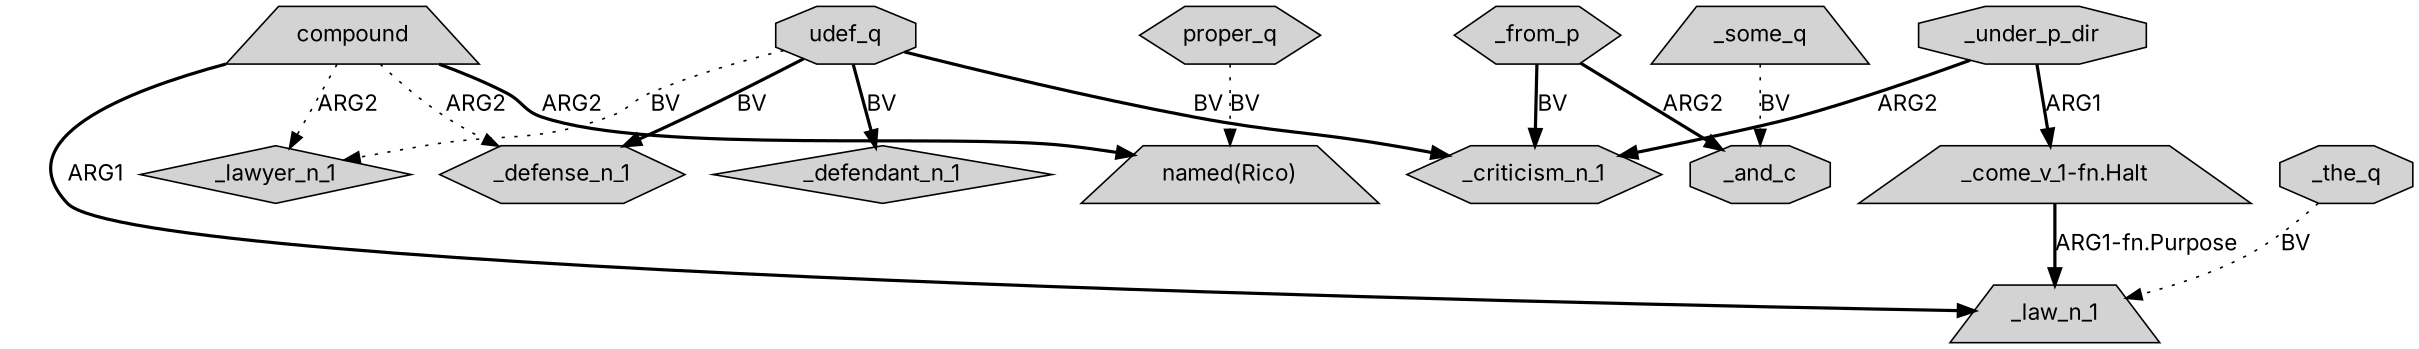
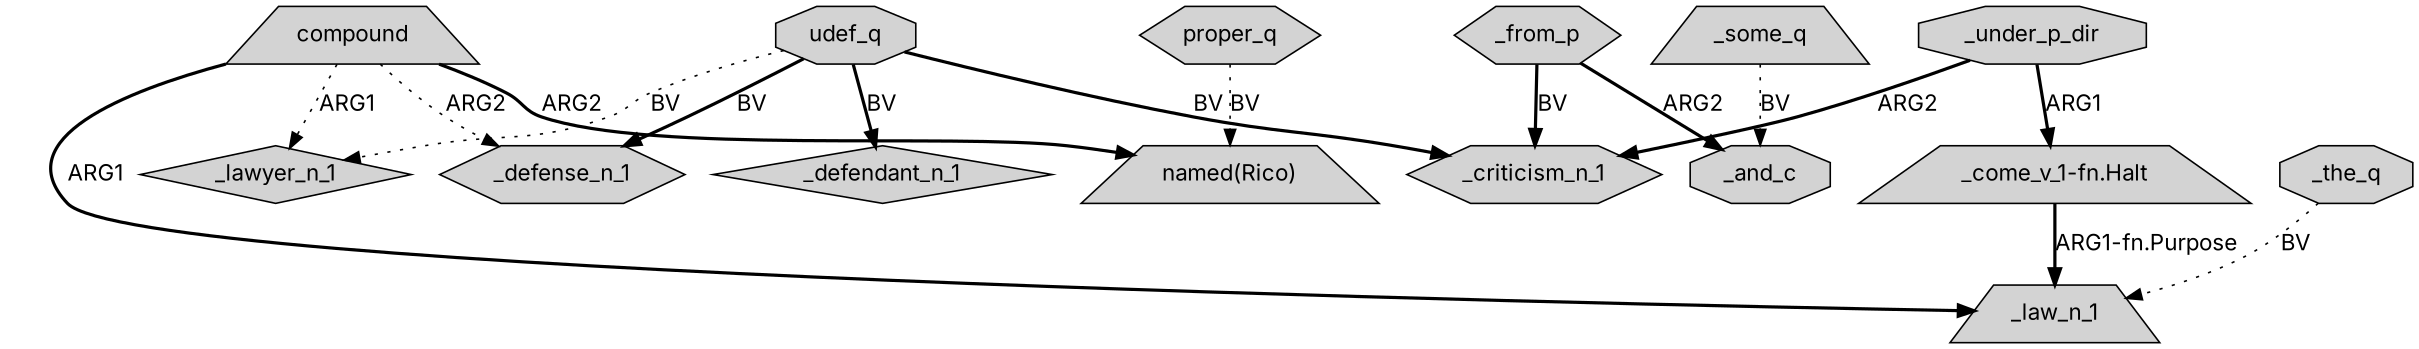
edge "compound" -> "_lawyer_n_1": label "ARG2" -> "ARG1"
